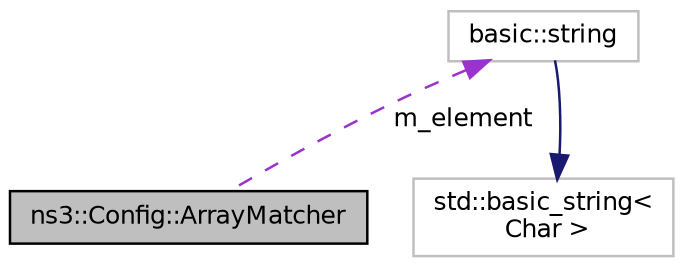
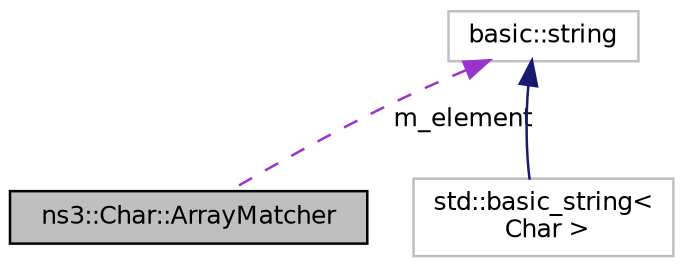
edge "basic::string" -> "std::basic_string< Char >": reversed
node "ns3::Config::ArrayMatcher": label "ns3::Config::ArrayMatcher" -> "ns3::Char::ArrayMatcher"
